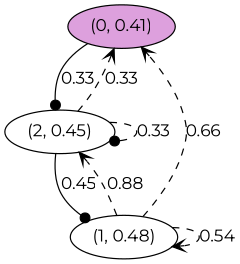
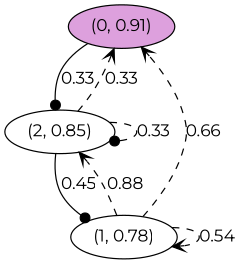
node "(0, 0.41)": label "(0, 0.41)" -> "(0, 0.91)"
node "(2, 0.45)": label "(2, 0.45)" -> "(2, 0.85)"
node "(1, 0.48)": label "(1, 0.48)" -> "(1, 0.78)"
